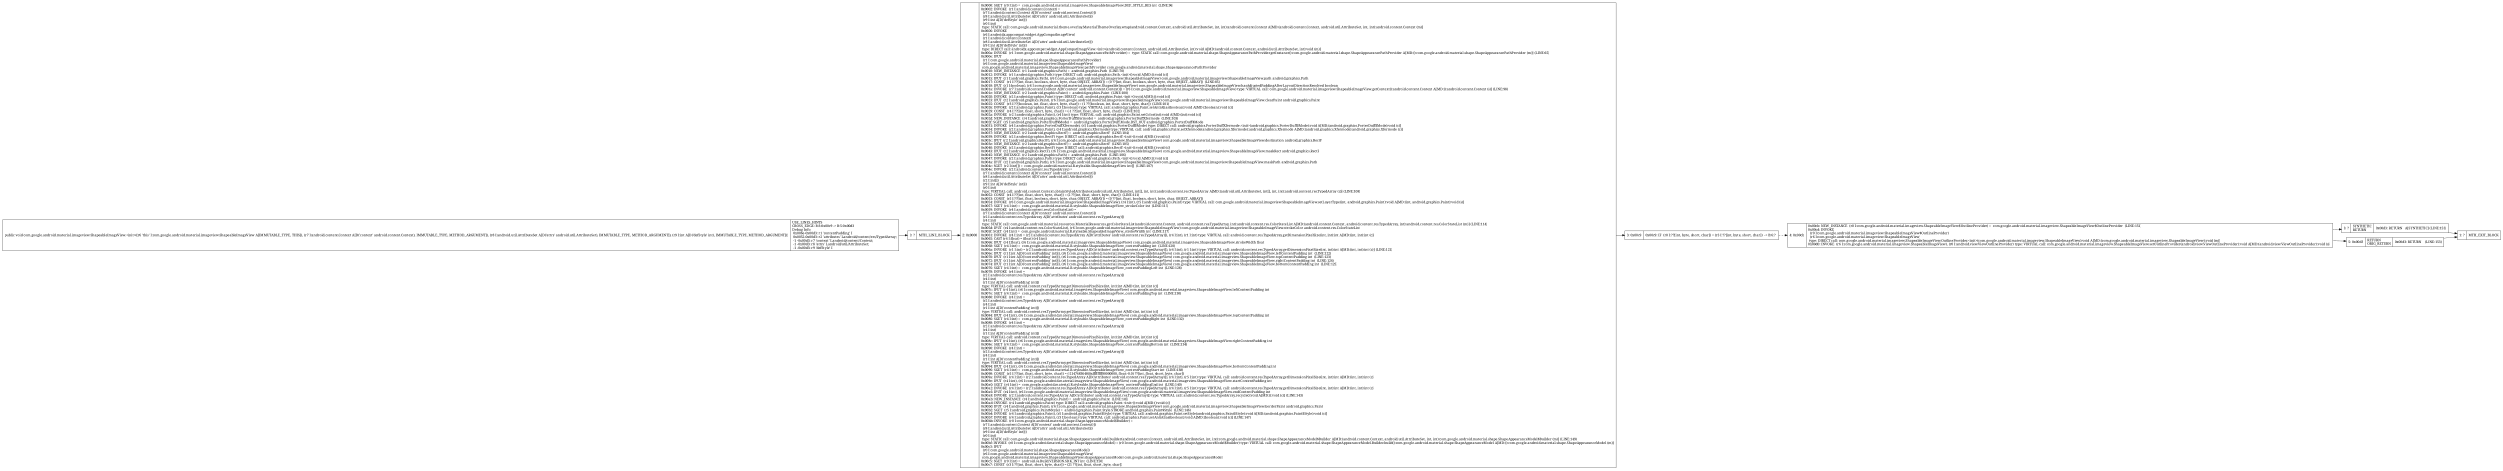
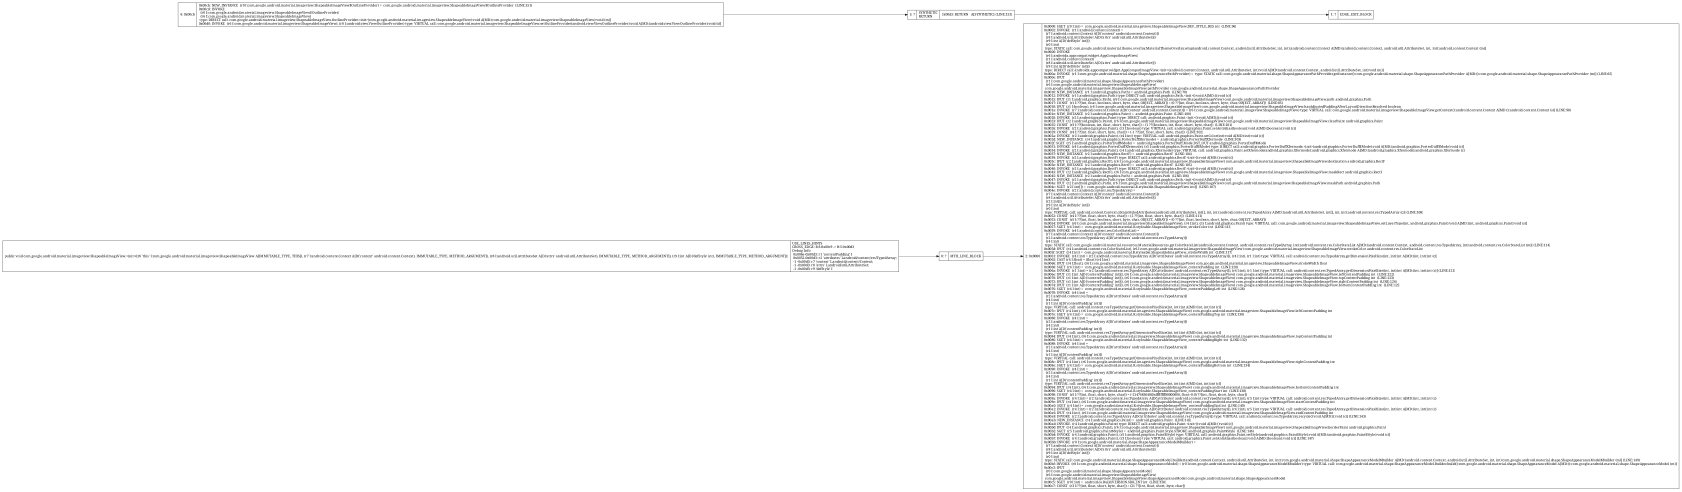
node "3: 0x00c9": removed
node "1: ?": text "MTH_EXIT_BLOCK" -> "EDGE_EXIT_BLOCK"
node "5: 0x00d3": removed
